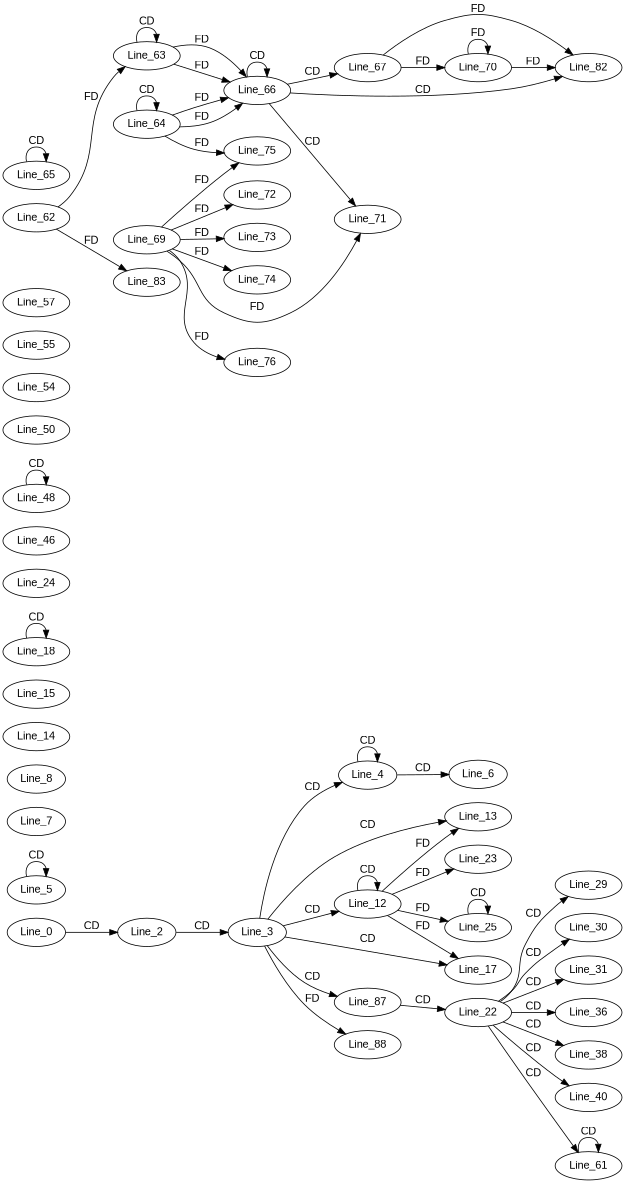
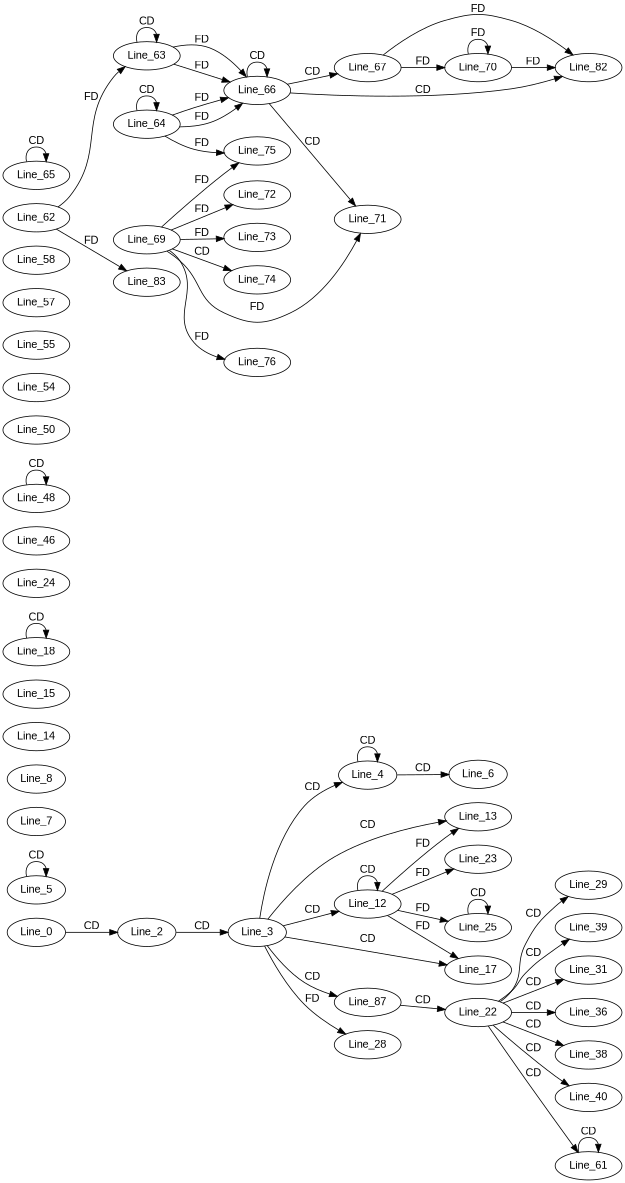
edge "Line_69" -> "Line_74": label "FD" -> "CD"
node "Line_58": added
node "Line_30": label "Line_30" -> "Line_39"
node "Line_88": label "Line_88" -> "Line_28"
